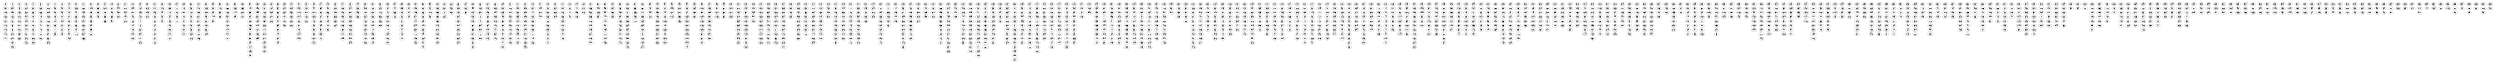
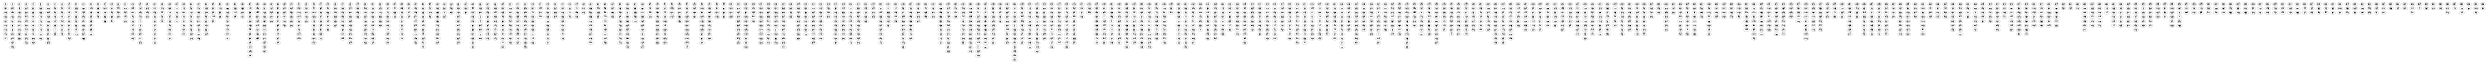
node "J285": added
node "221": added
